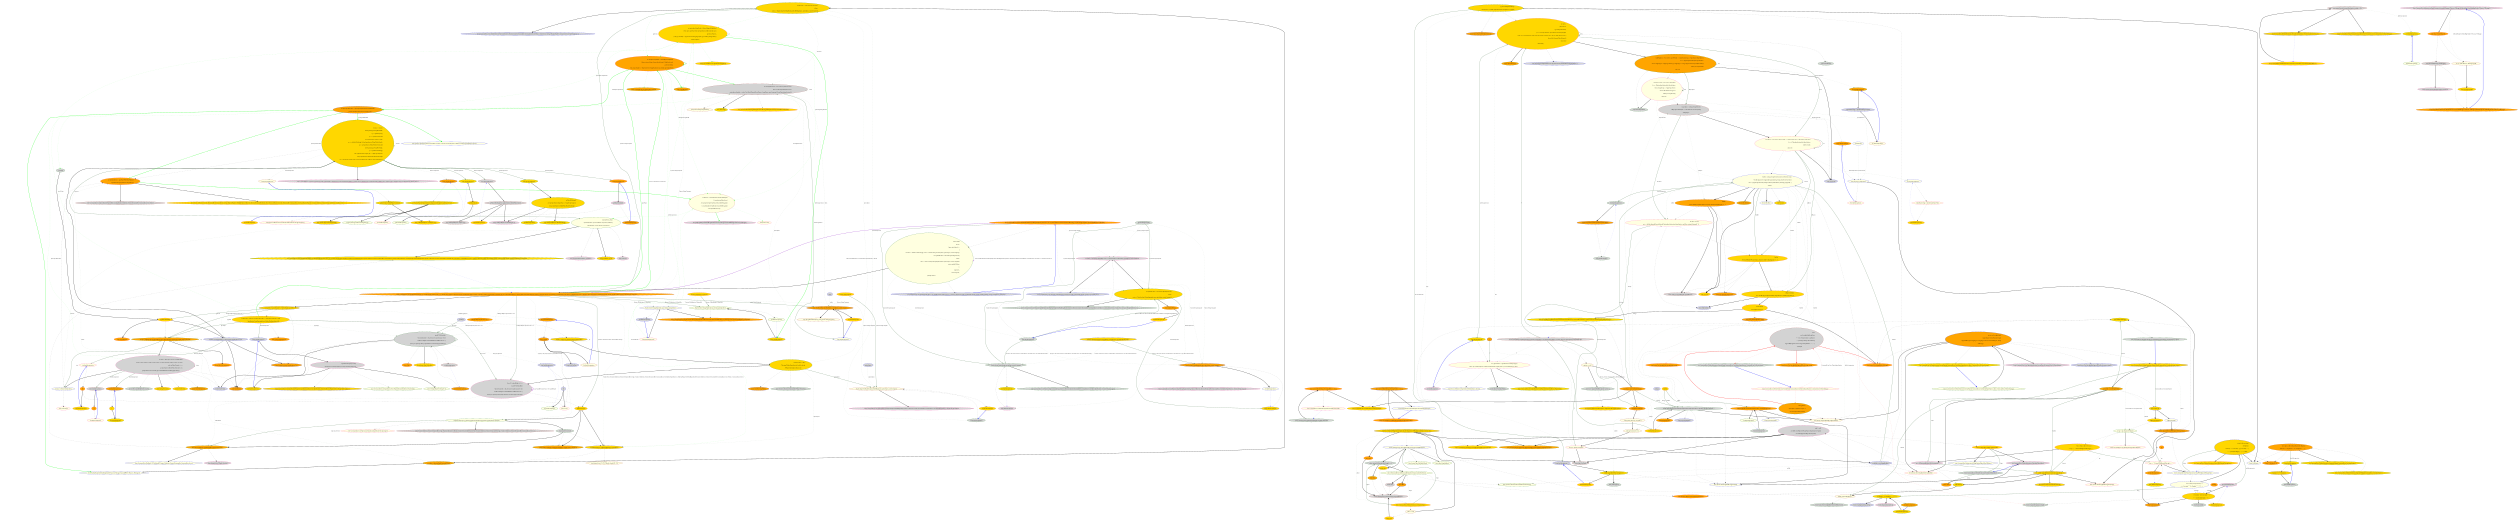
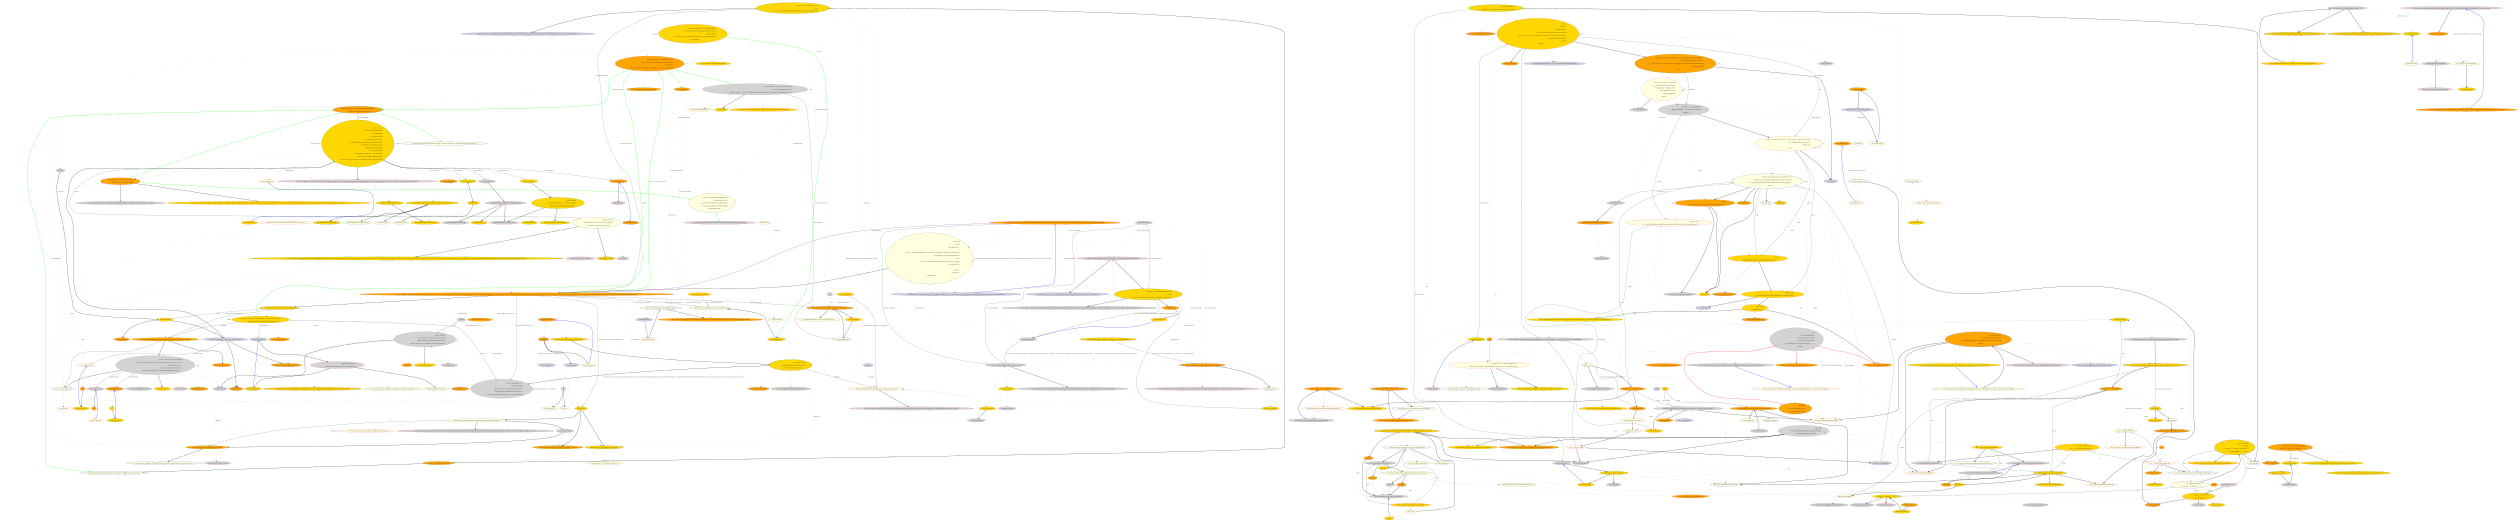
node "Entry Unk.ToLower": fillcolor gold -> lightgrey
